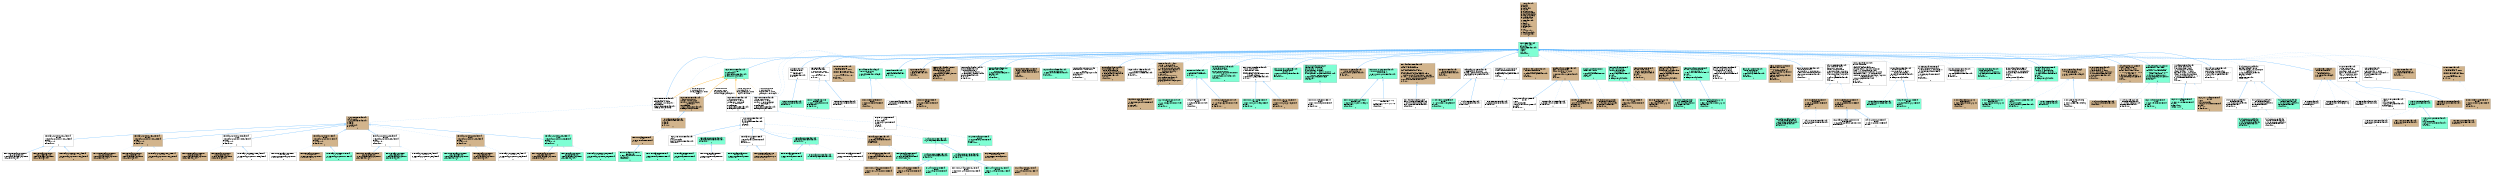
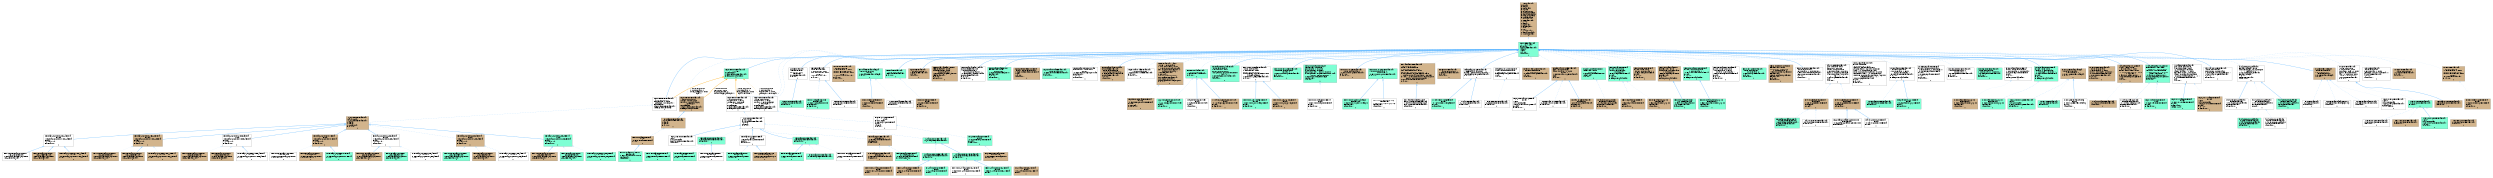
node "{SwapEngineBuilder ||+ SwapEngineBuilder() # configuration() }": label "{SwapEngineBuilder ||+ SwapEngineBuilder() # configuration() }" -> "{SwapEngineBuilder ||+ SwapEngineBuilder() # engineImpl() }"
